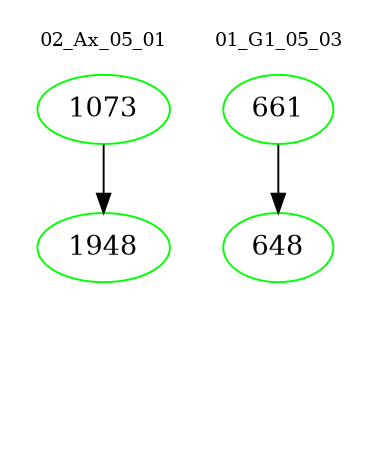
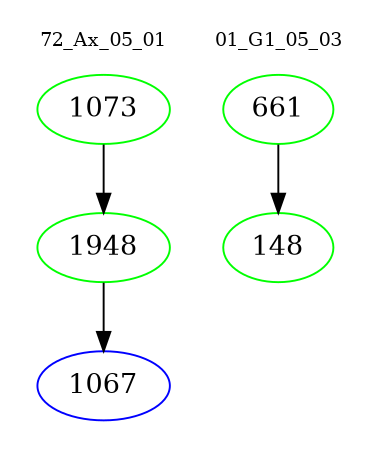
cluster "02_Ax_05_01": label "02_Ax_05_01" -> "72_Ax_05_01"
node "648": label "648" -> "148"
node "1067": added
